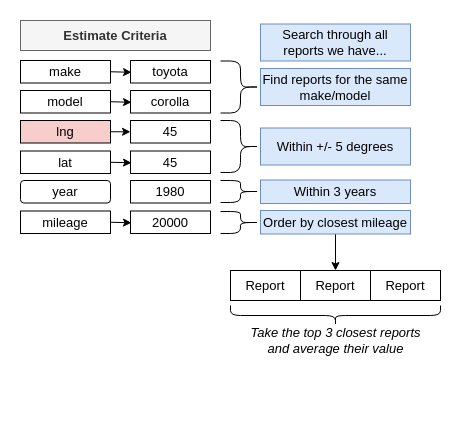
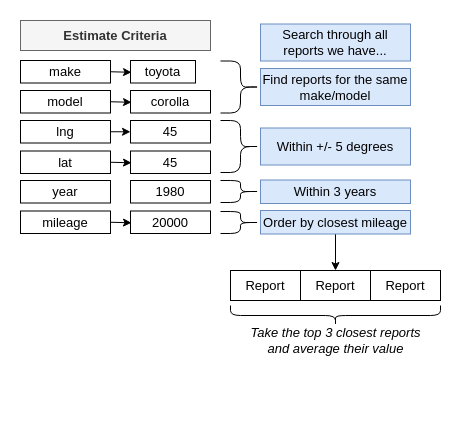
node "toyota": size 80x23 -> 65x23
node "lng": fillcolor #f8cecc -> #ffffff
node "year": shape rounded rectangle -> rectangle
